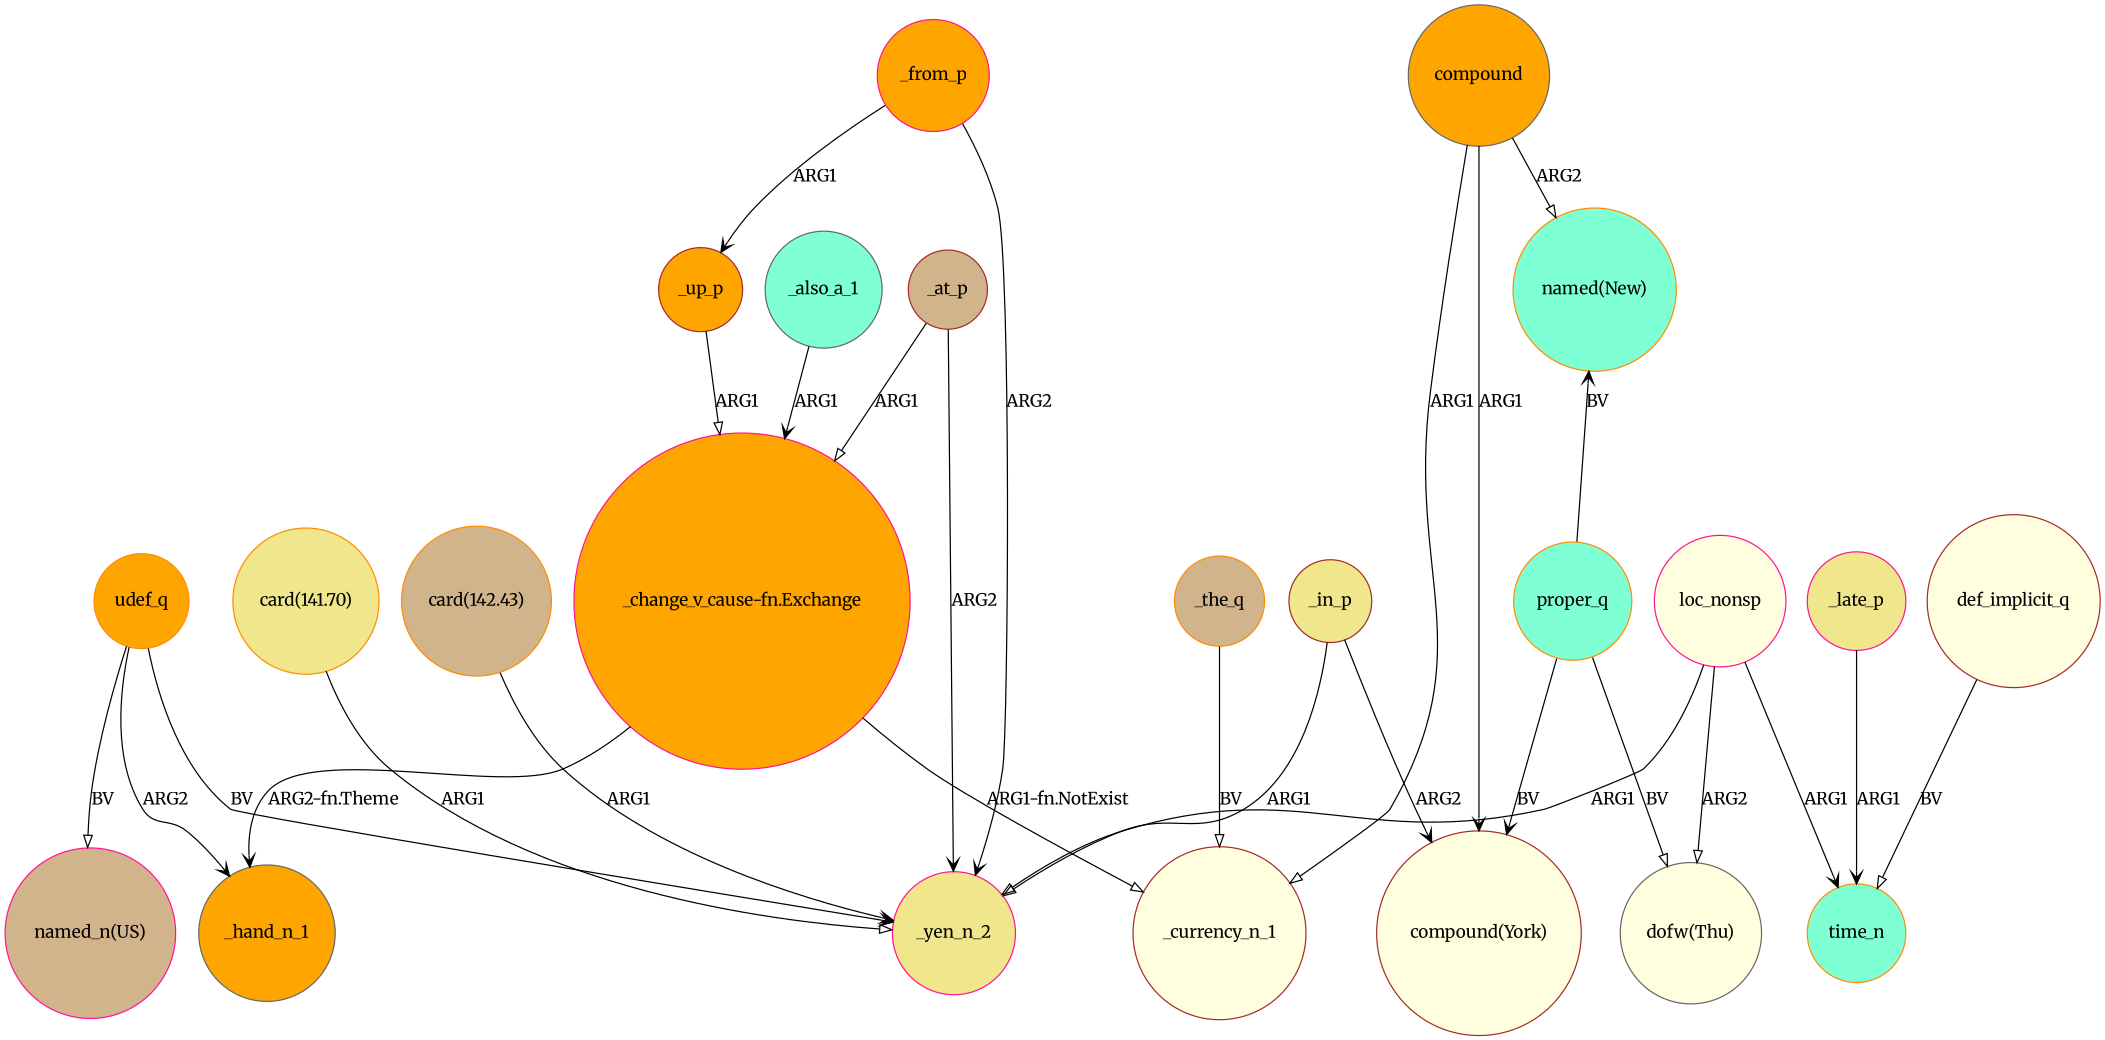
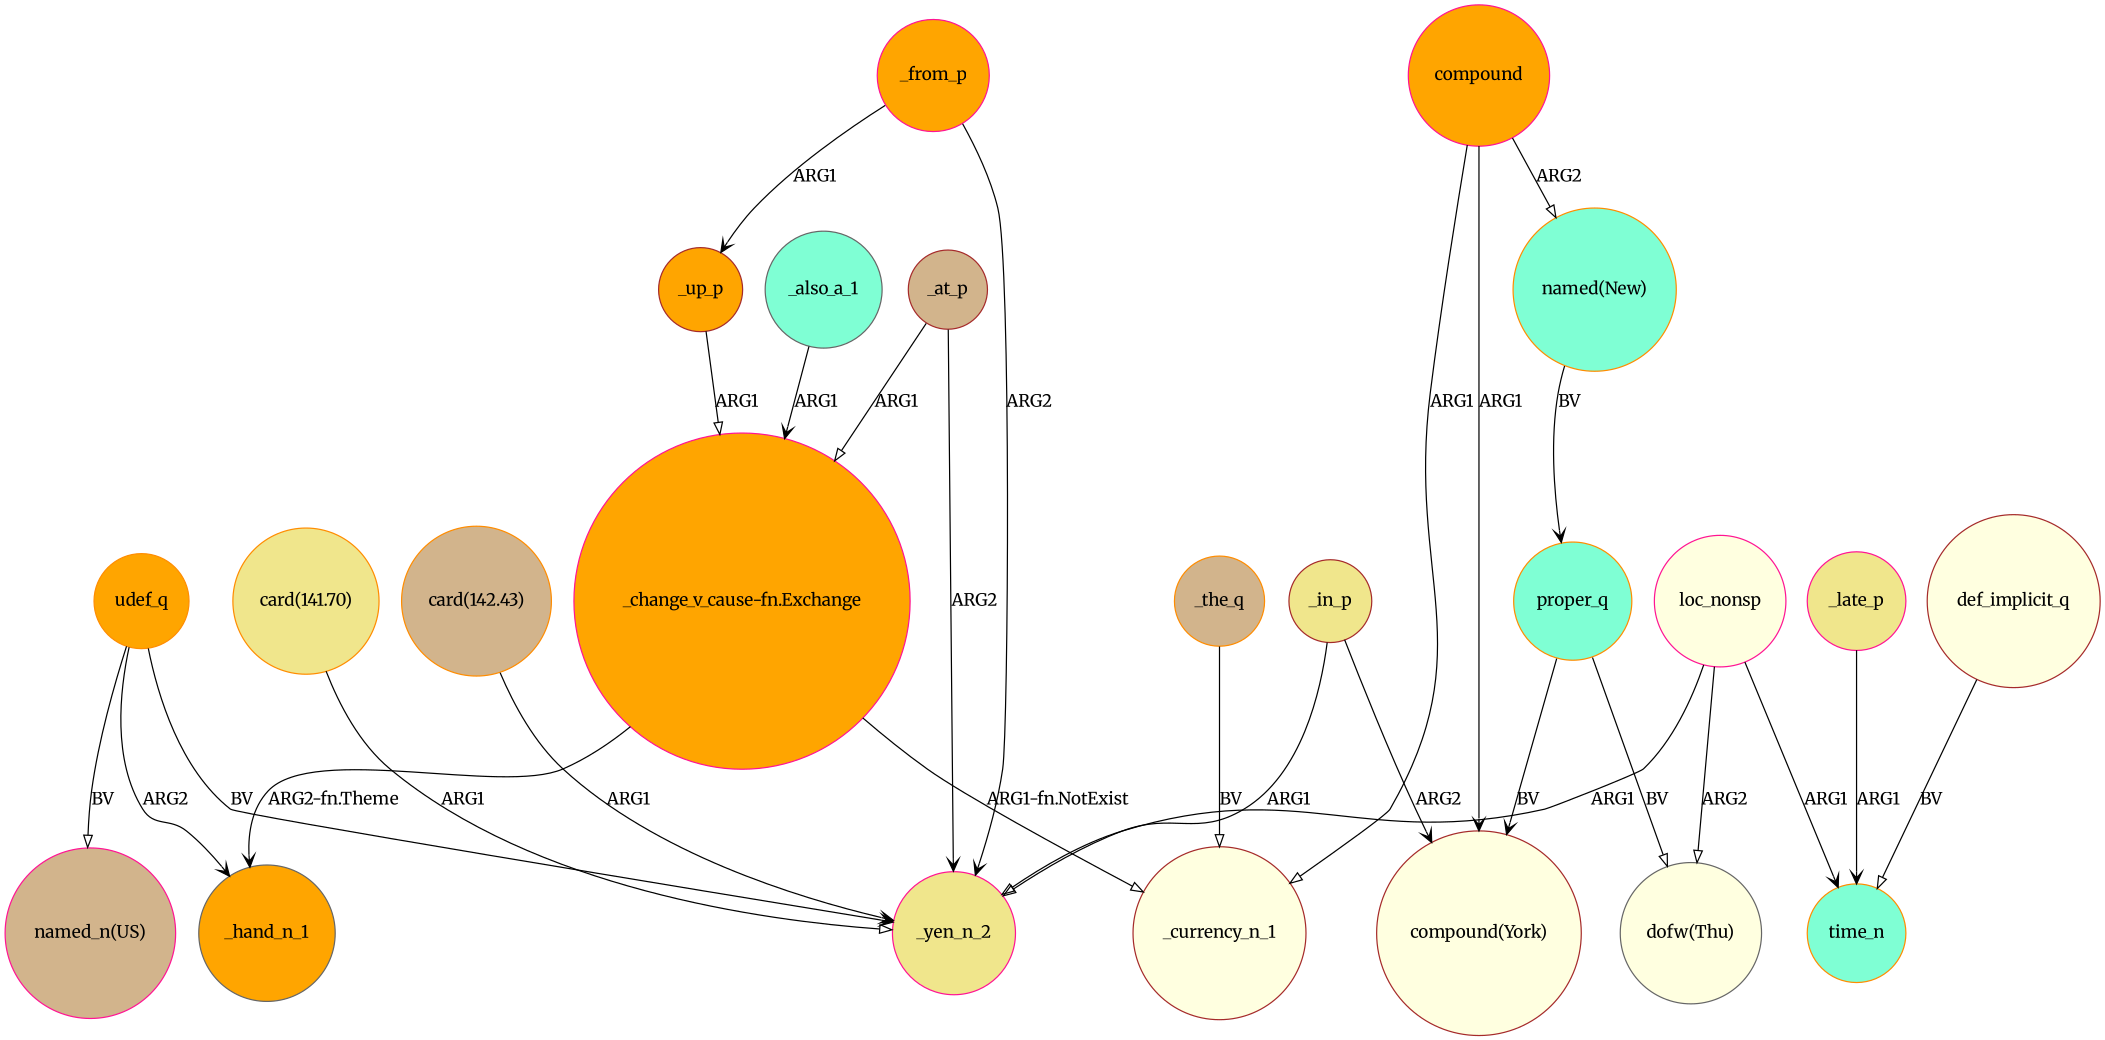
node "compound": color gray40 -> deeppink
edge "proper_q" -> "named(New)": reversed
